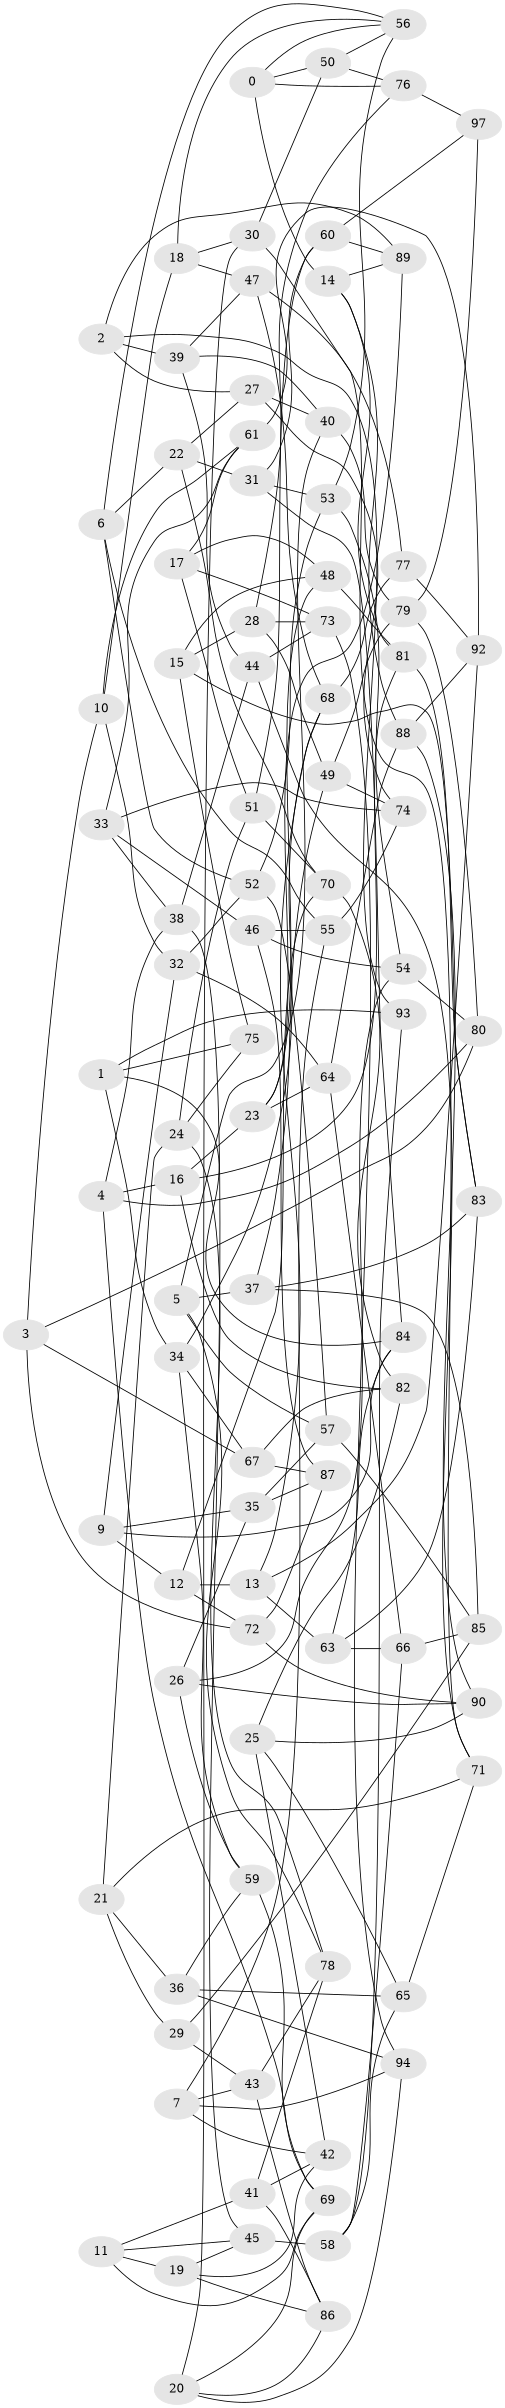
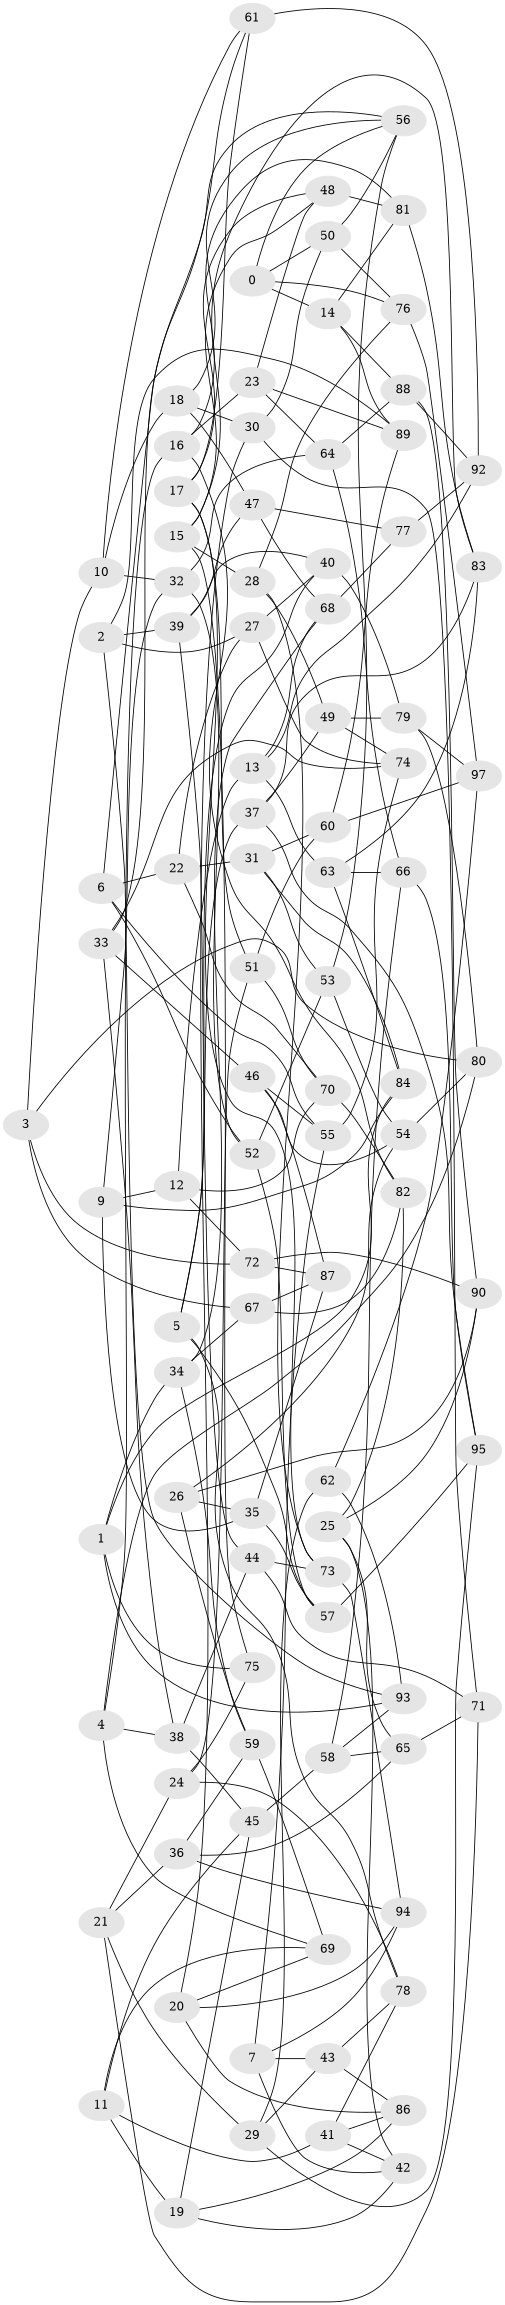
node "62": added
node "85": label "85" -> "95"
